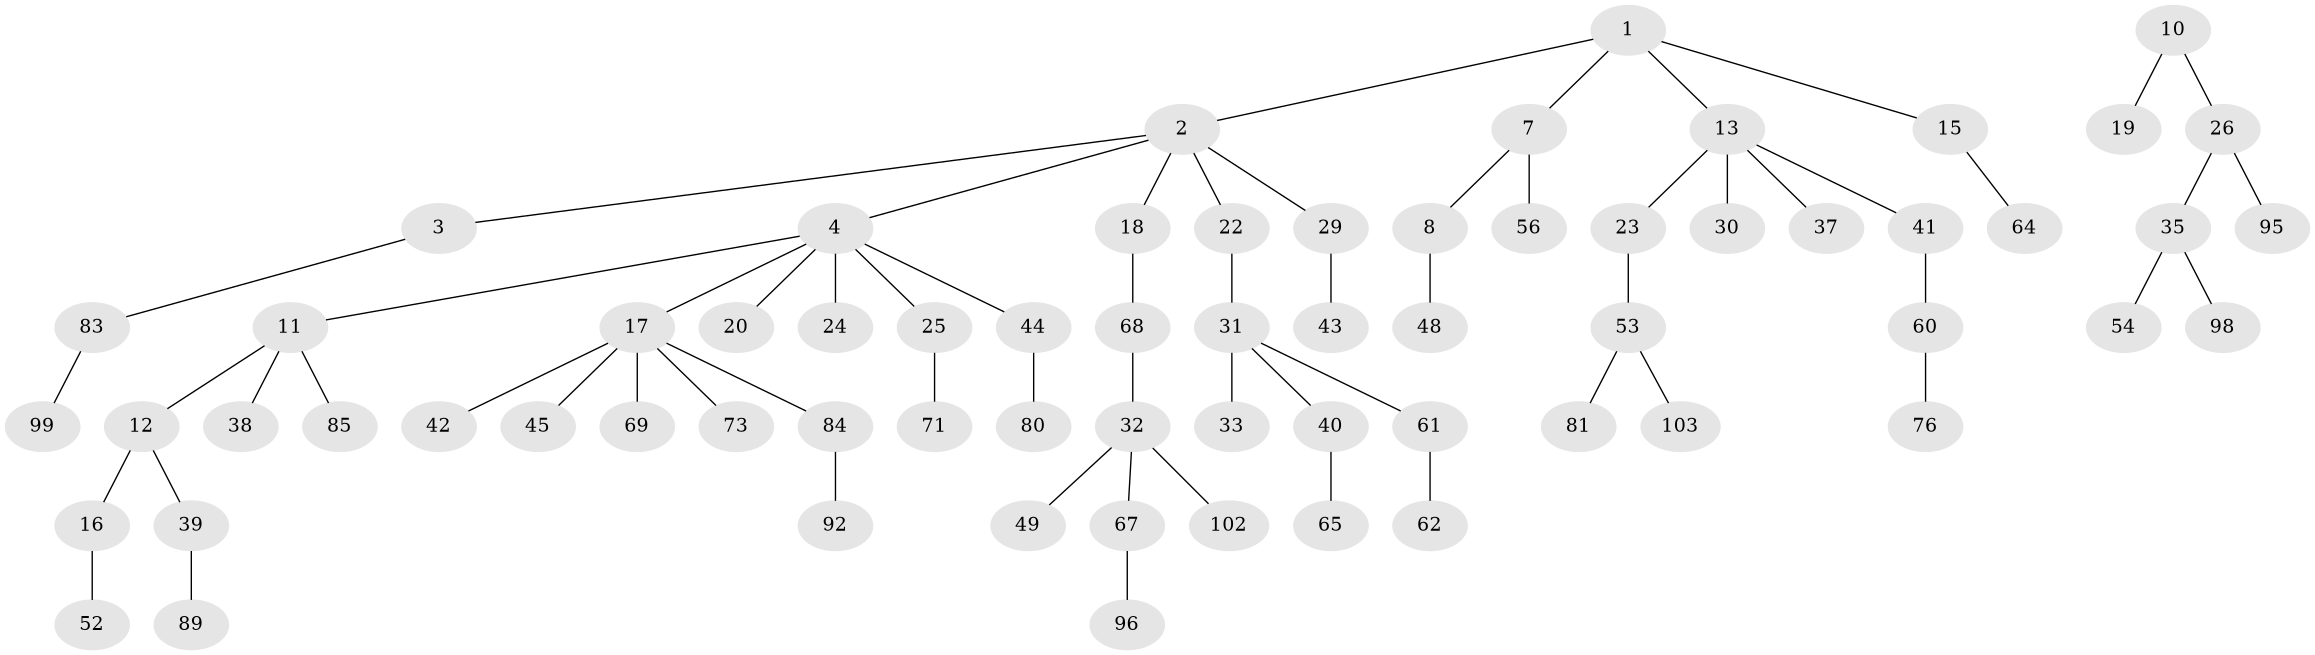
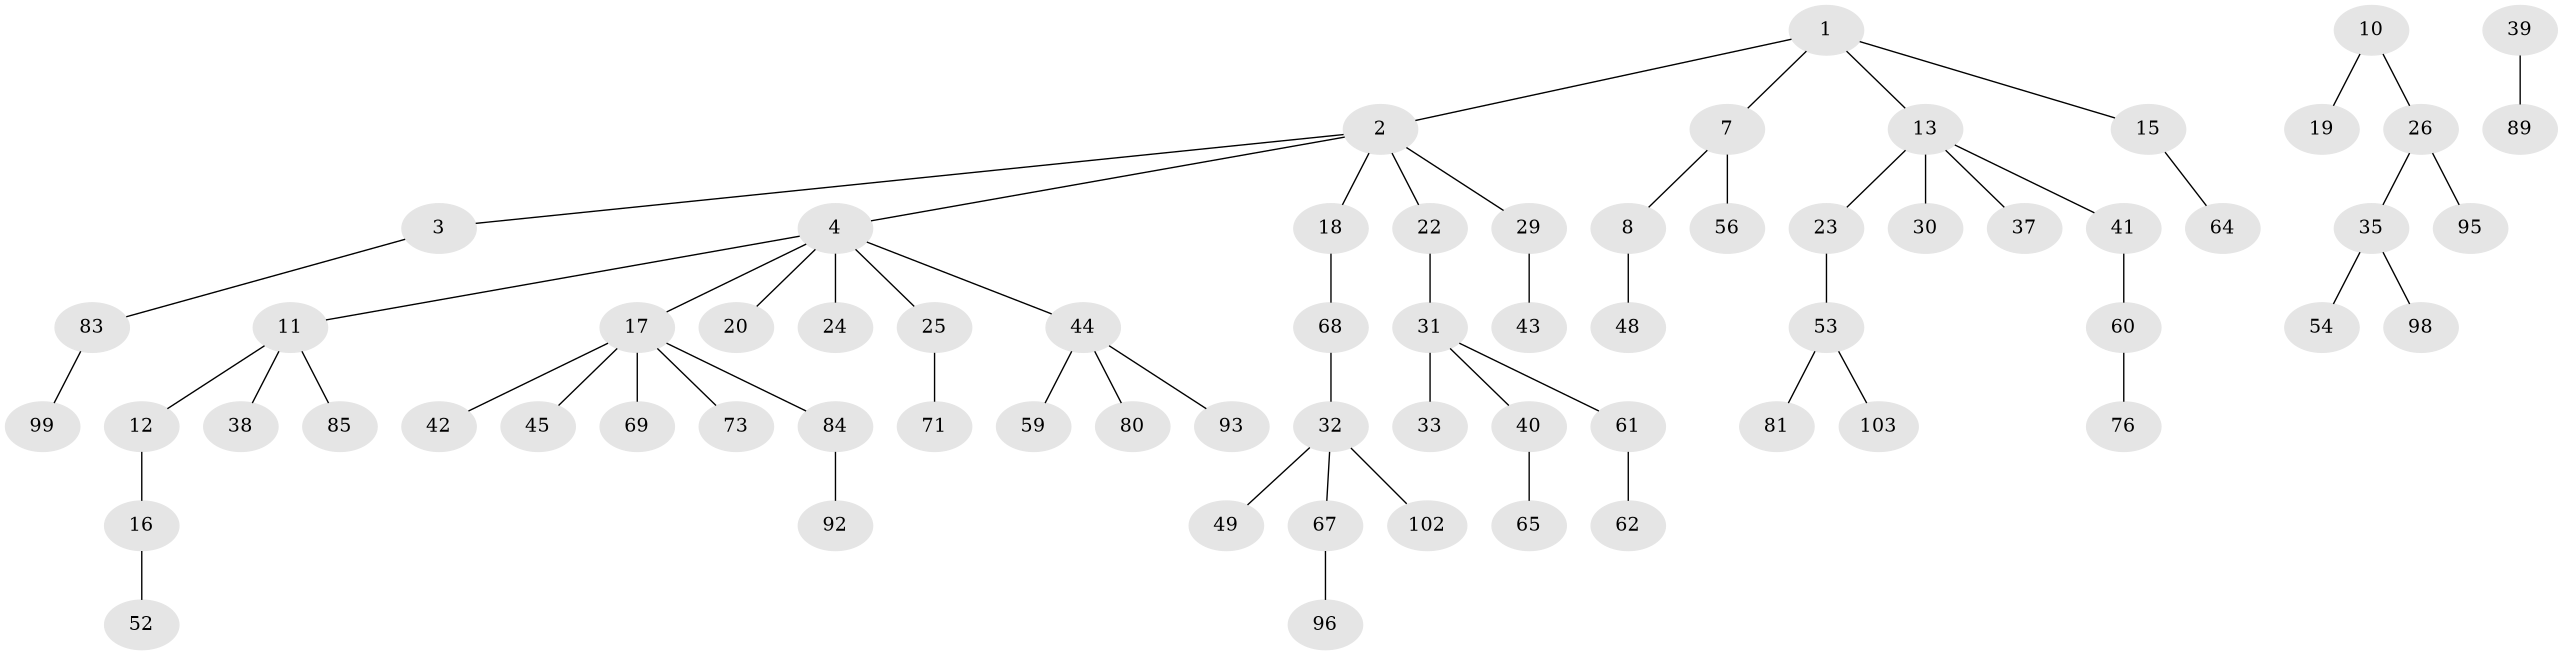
node "59": added
node "93": added
edge "12" -- "39": removed
